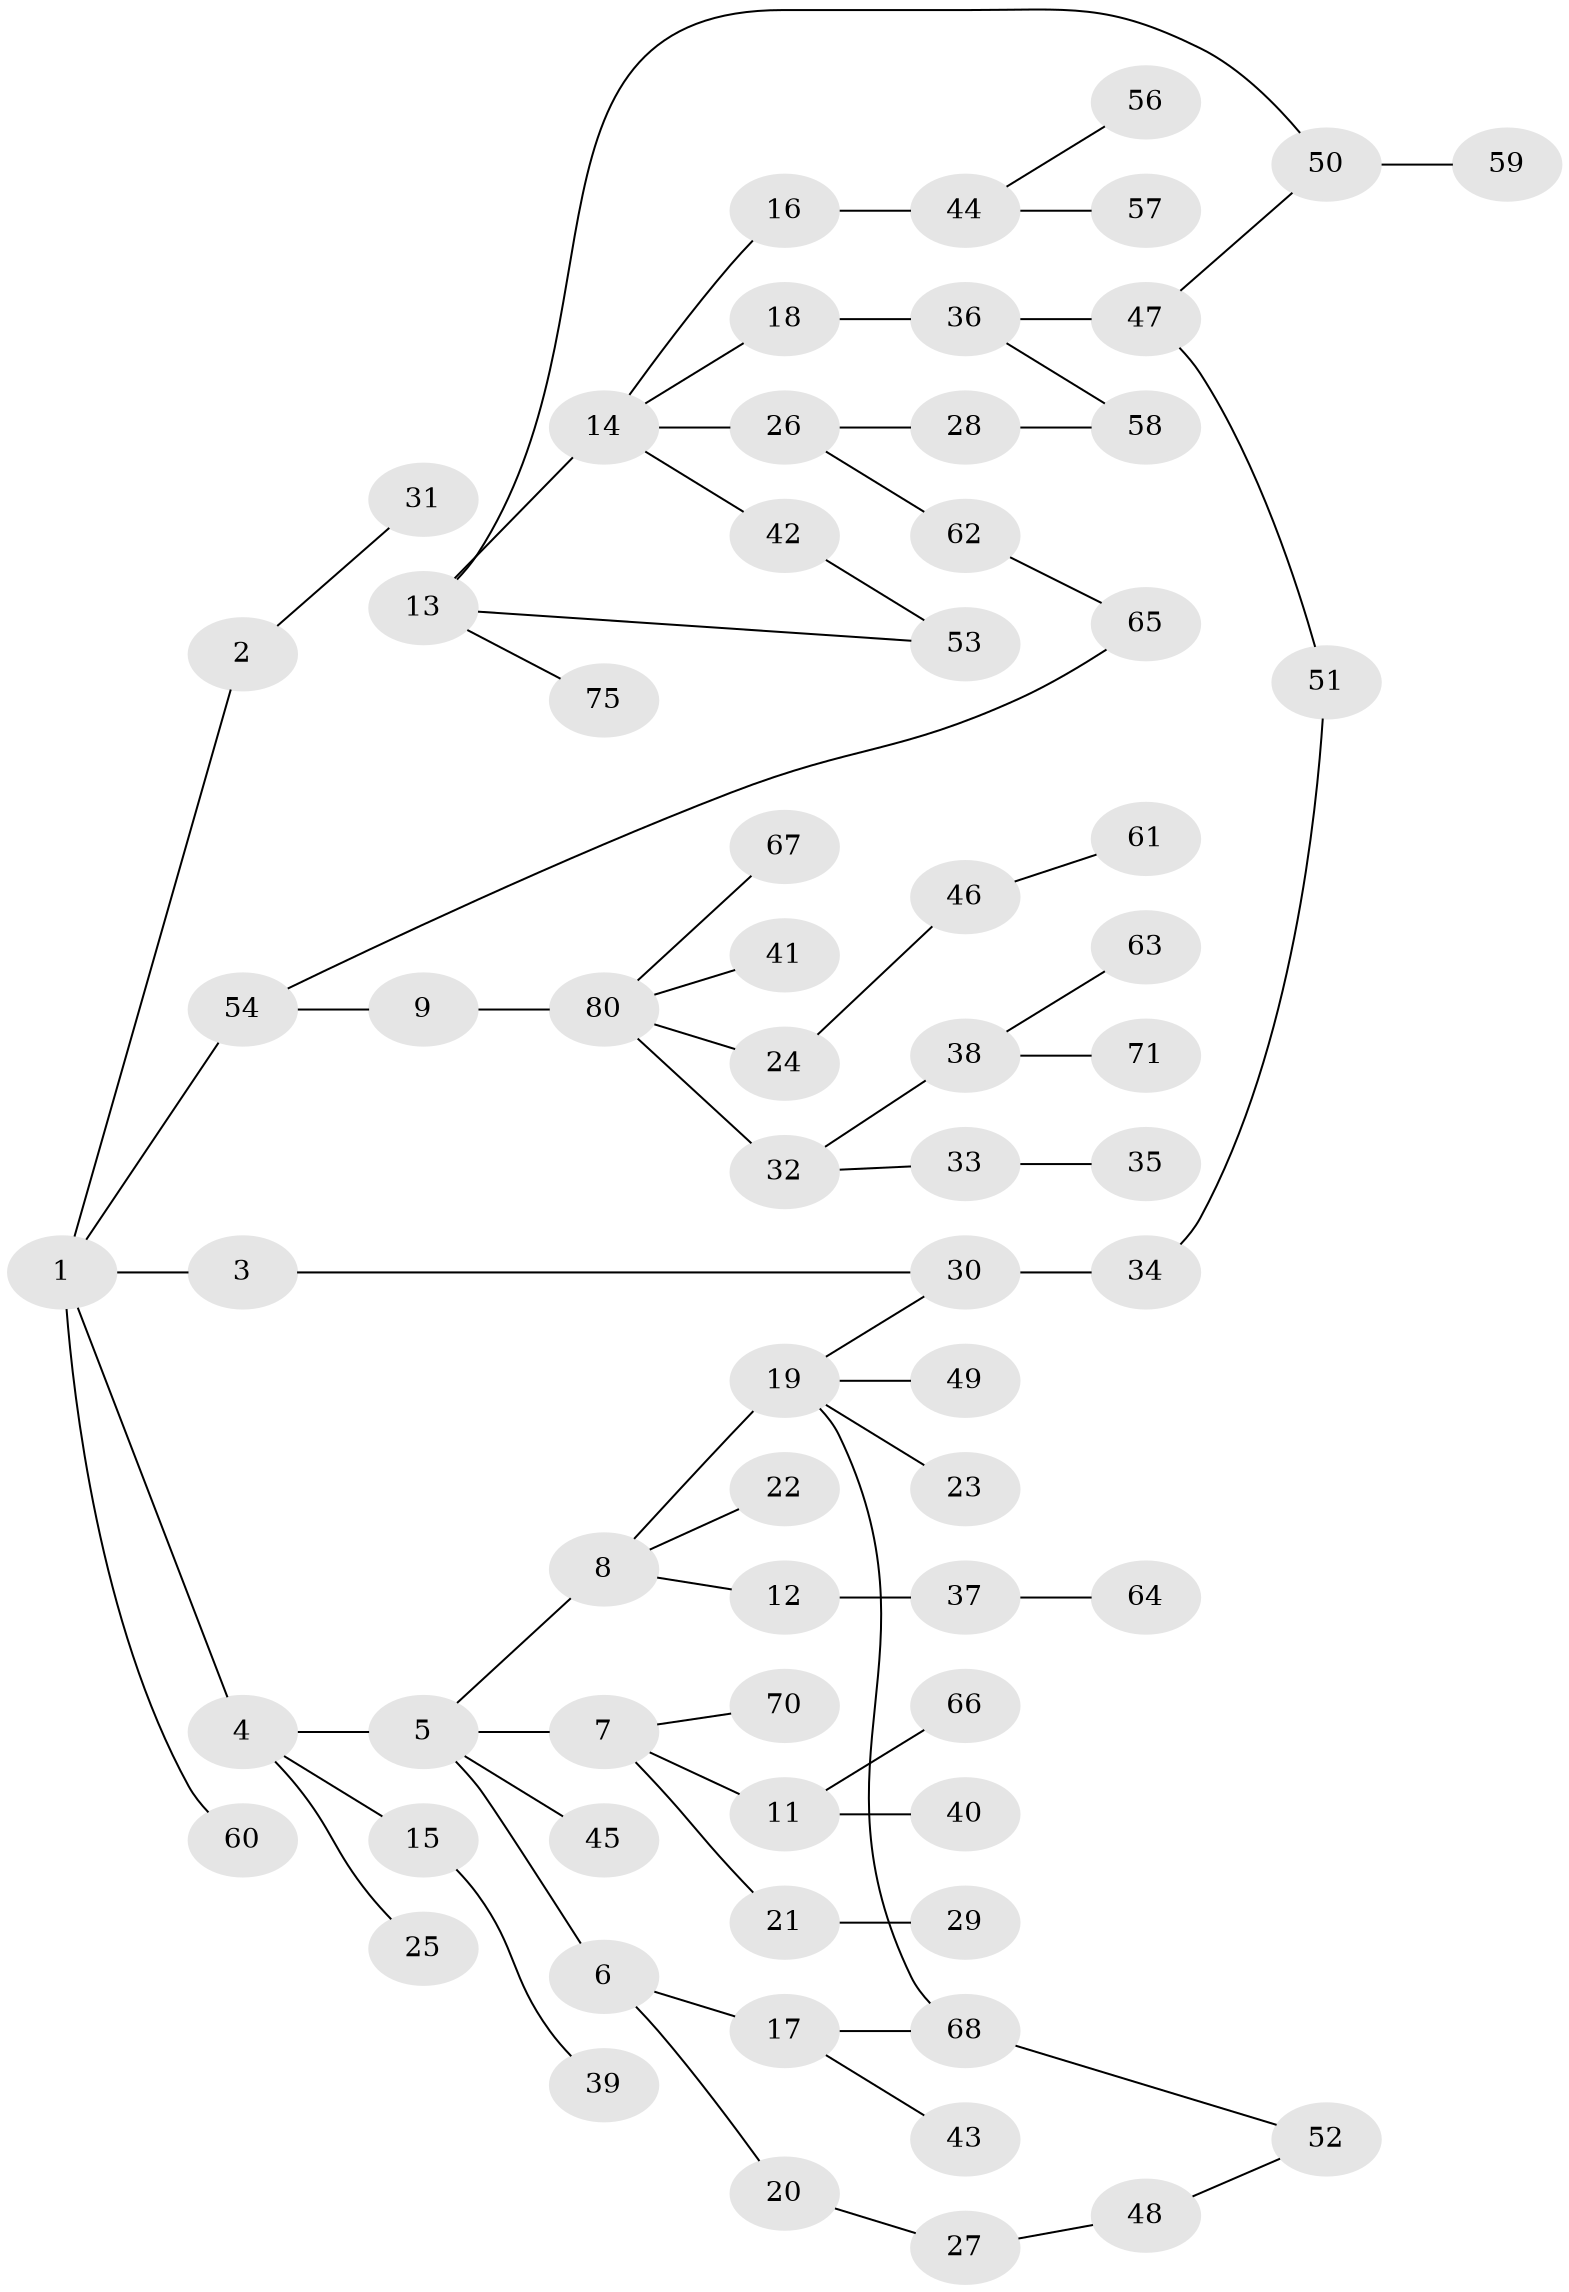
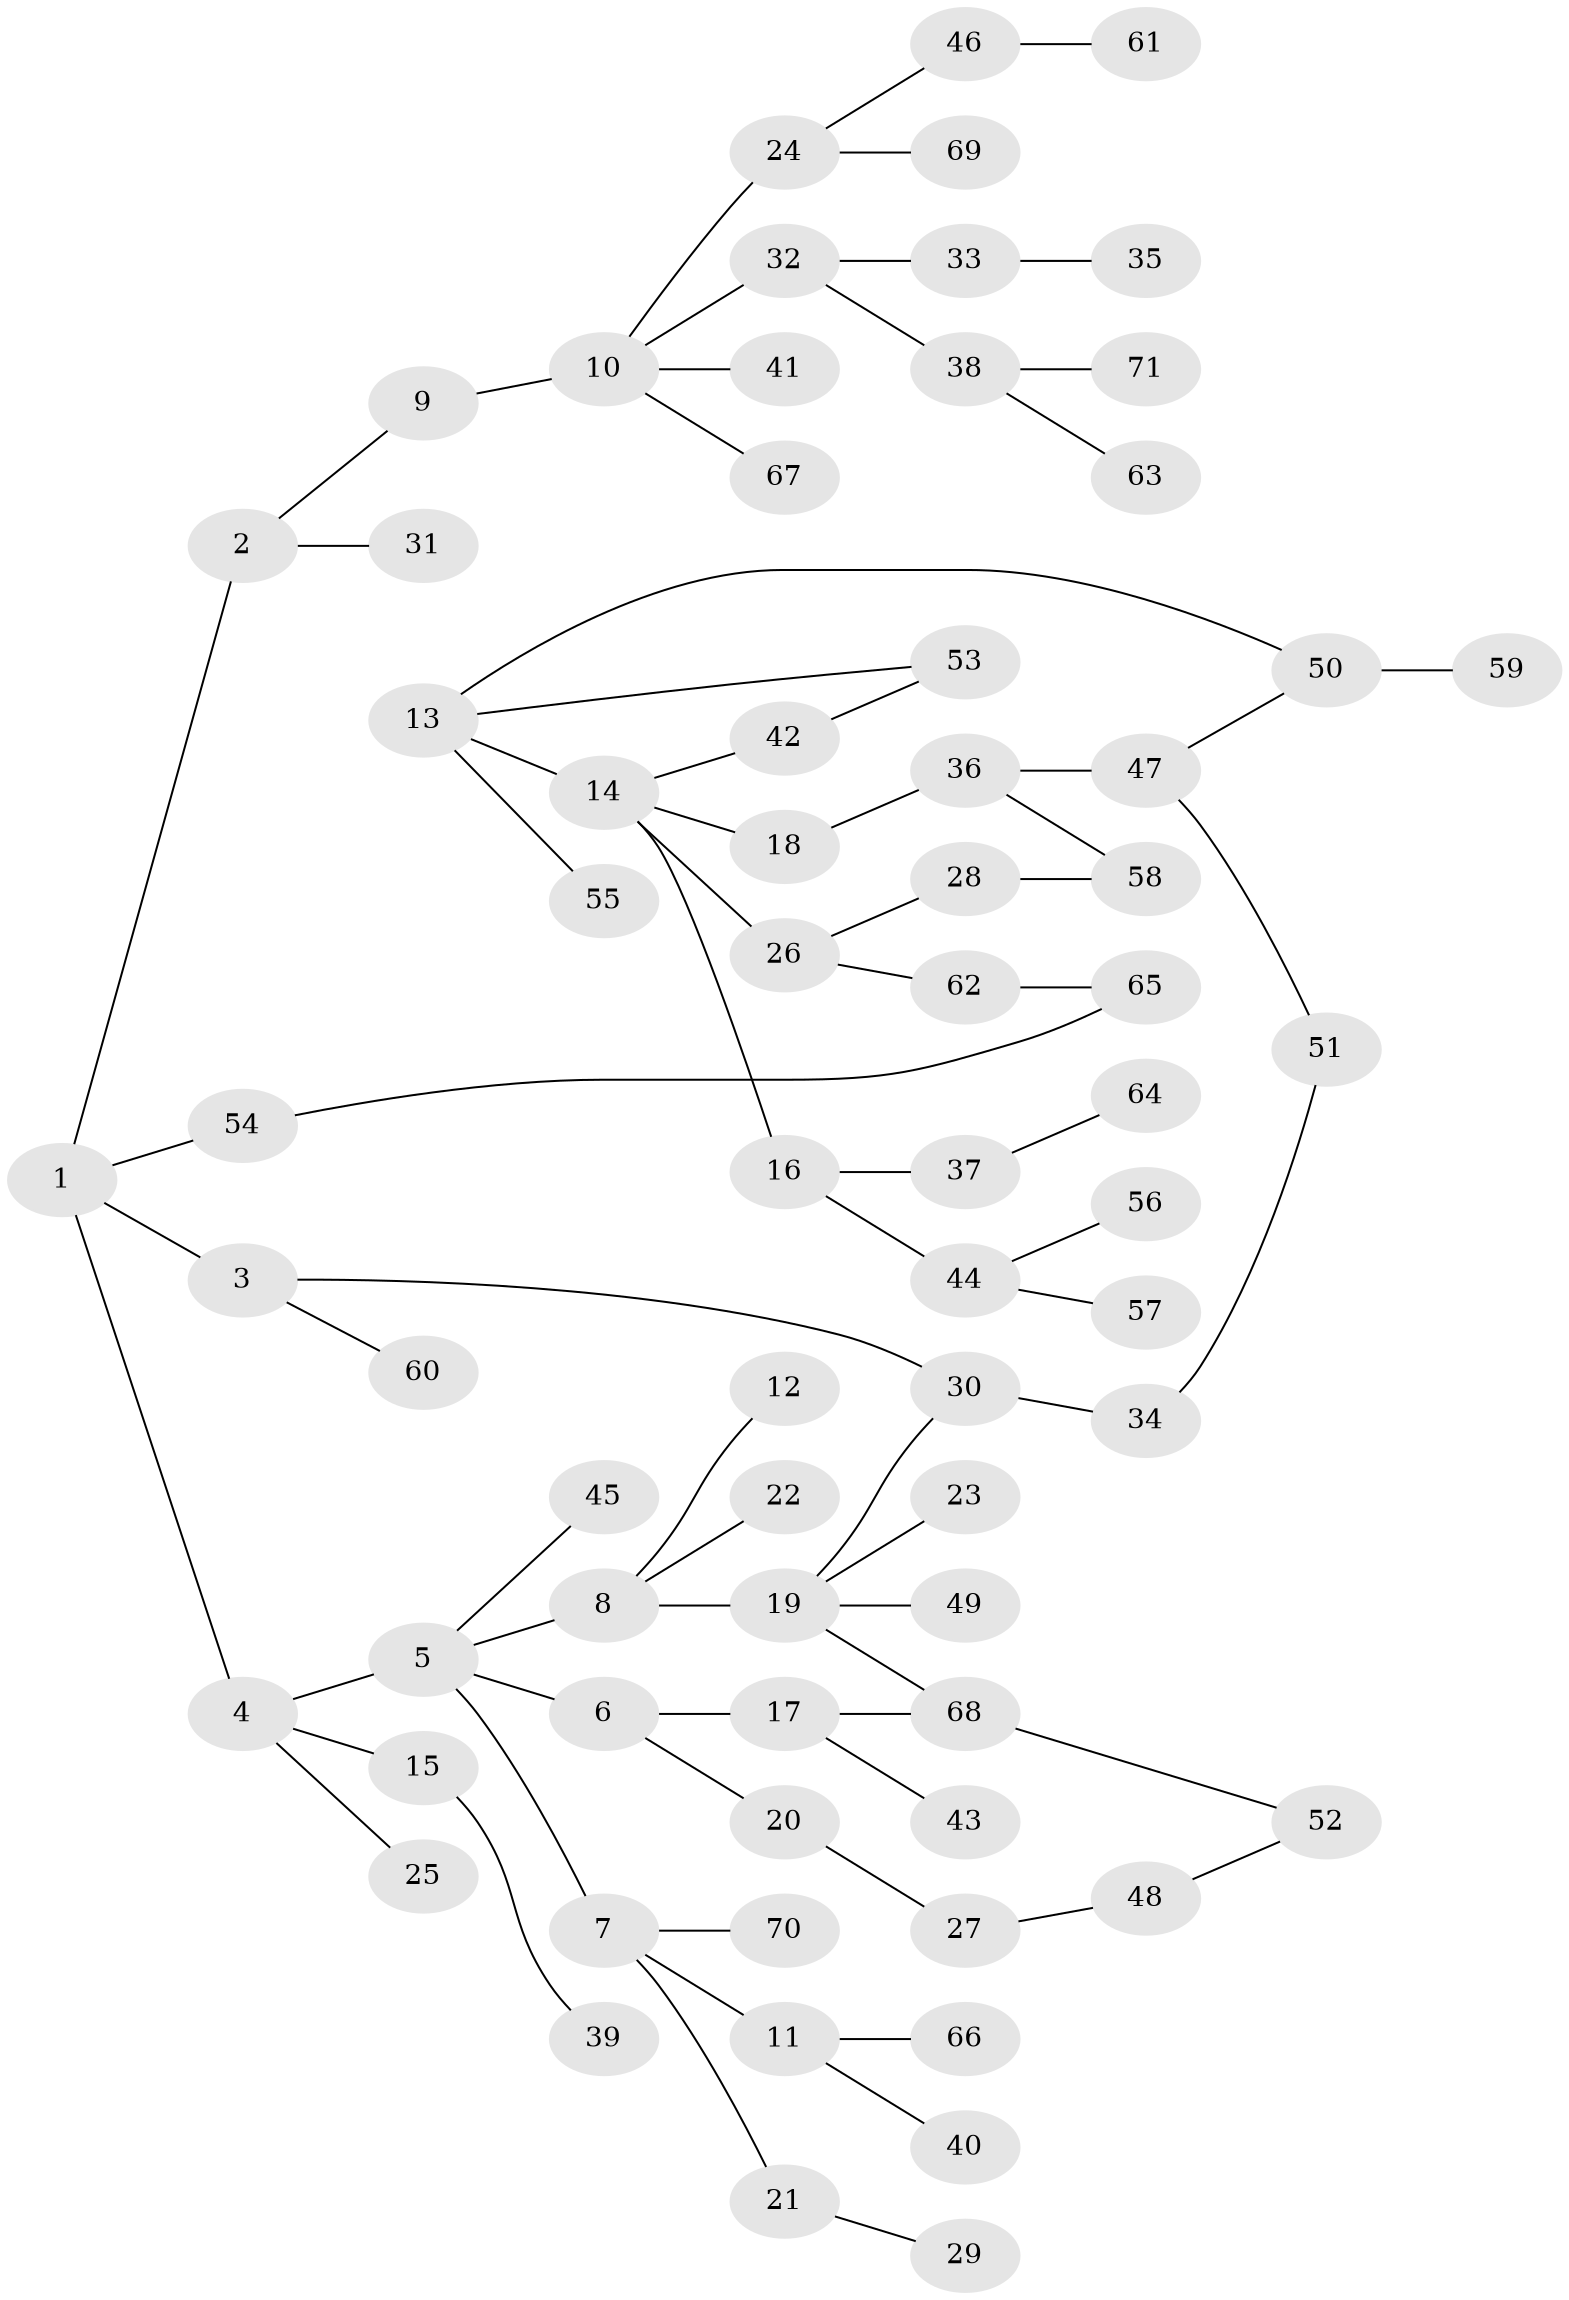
node "69": added
node "75": label "75" -> "55"
edge "54" -- "9": now "2" -- "9"
node "80": label "80" -> "10"
edge "1" -- "60": now "3" -- "60"
edge "12" -- "37": now "16" -- "37"
